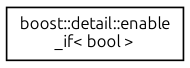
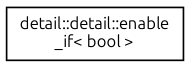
node "boost::detail::enable _if< bool >": label "boost::detail::enable _if< bool >" -> "detail::detail::enable _if< bool >"
